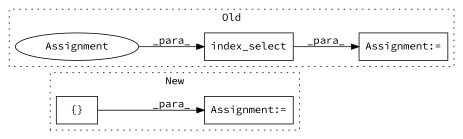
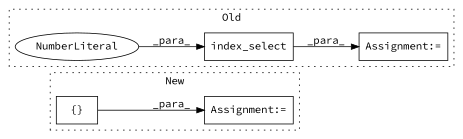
node "Assignment": label "Assignment" -> "NumberLiteral"
